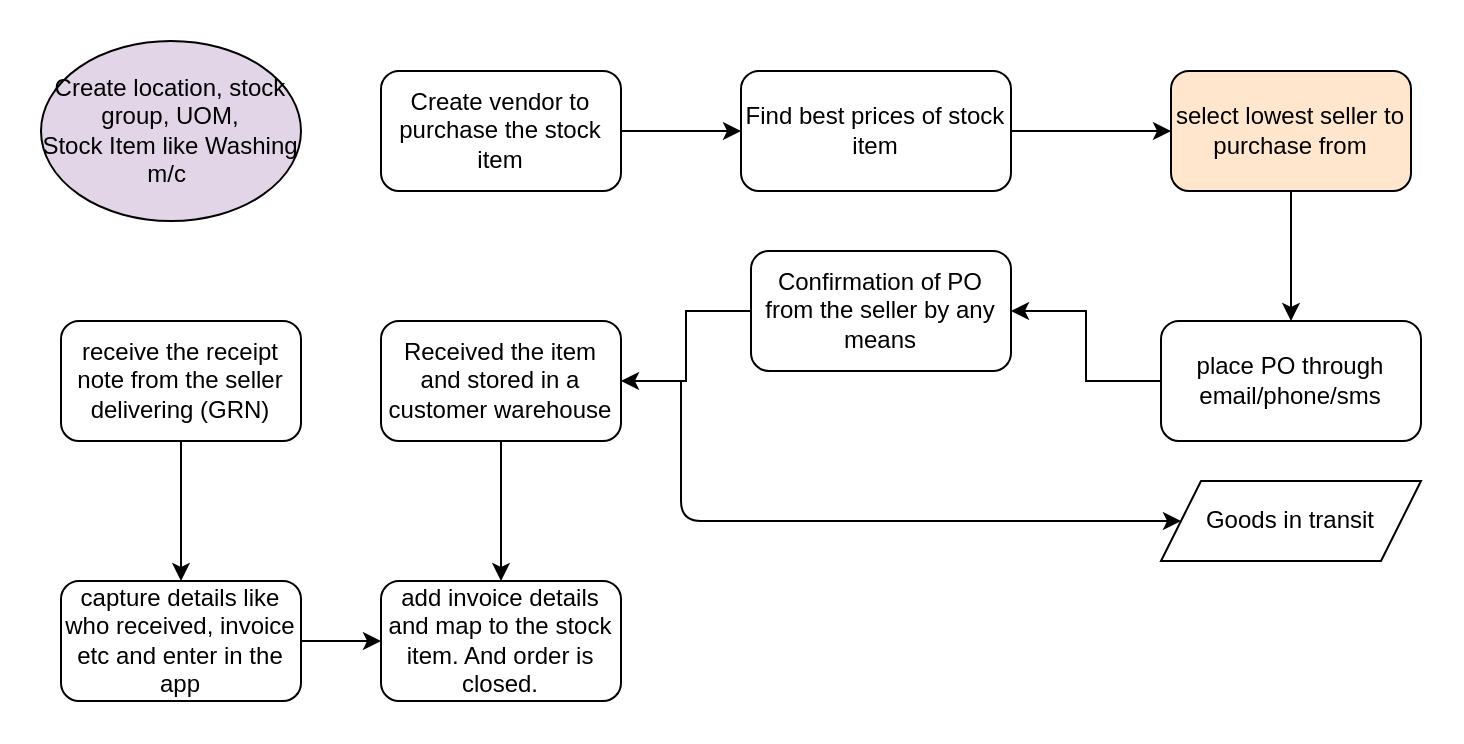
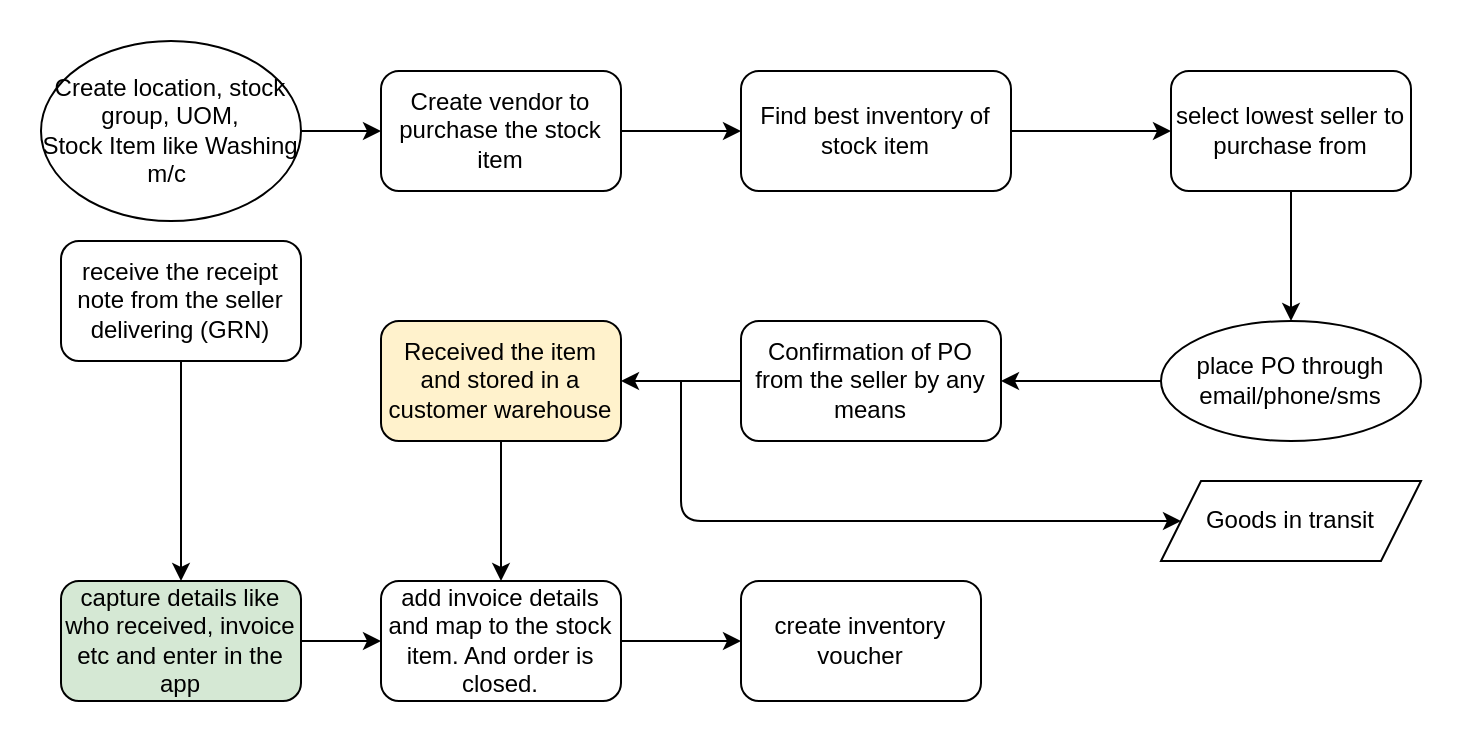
node "Create location, stock group, UOM, Stock Item like Washing m/c": fillcolor #e1d5e7 -> #ffffff
edge "Create location, stock group, UOM, Stock Item like Washing m/c" -> "Create vendor to purchase the stock item": added
node "Find best prices of stock item": label "Find best prices of stock item" -> "Find best inventory of stock item"
node "select lowest seller to purchase from": fillcolor #ffe6cc -> #ffffff
node "Confirmation of PO from the seller by any means": moved (881, 311) -> (871, 381)
node "receive the receipt note from the seller delivering (GRN)": moved (181, 381) -> (181, 301)
node "Received the item and stored in a customer warehouse": fillcolor #ffffff -> #fff2cc
node "place PO through email/phone/sms": shape rounded rectangle -> ellipse
node "capture details like who received, invoice etc and enter in the app": fillcolor #ffffff -> #d5e8d4
edge "add invoice details and map to the stock item. And order is closed." -> "create inventory voucher": added
node "create inventory voucher": added
